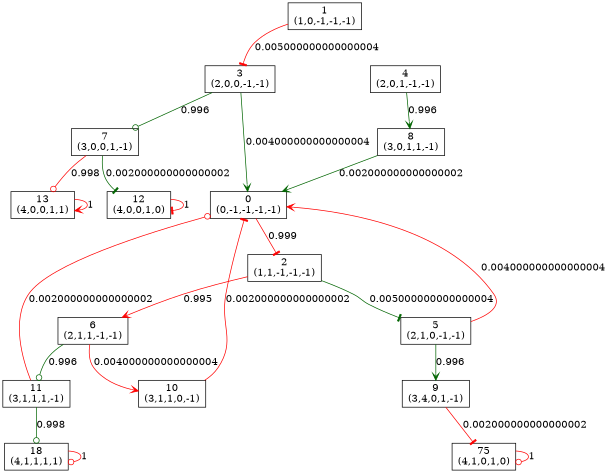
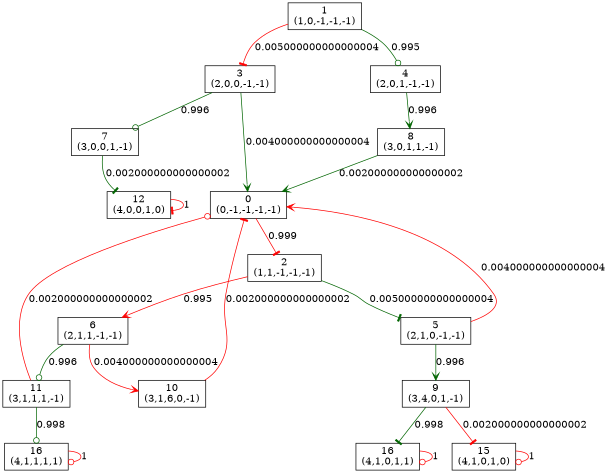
edge "1 (1,0,-1,-1,-1)" -> "4 (2,0,1,-1,-1)": added, label "0.995"
node "13 (4,0,0,1,1)": removed
node "10 (3,1,1,0,-1)": label "10 (3,1,1,0,-1)" -> "10 (3,1,6,0,-1)"
node "18 (4,1,1,1,1)": label "18 (4,1,1,1,1)" -> "16 (4,1,1,1,1)"
node "16 (4,1,0,1,1)": added
node "75 (4,1,0,1,0)": label "75 (4,1,0,1,0)" -> "15 (4,1,0,1,0)"
